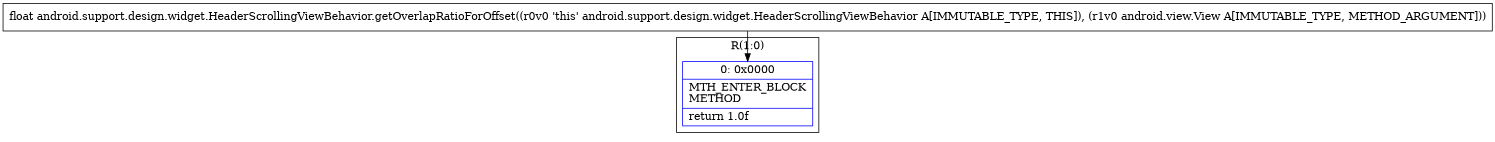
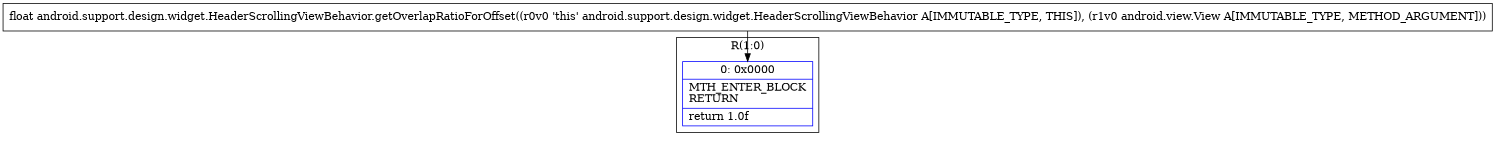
node "0: 0x0000": text "METHOD" -> "RETURN"
